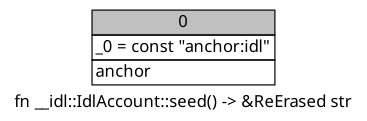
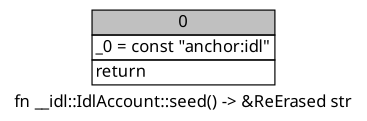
node "0": text "anchor" -> "return"
